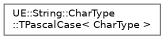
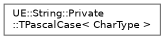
node "UE::String::CharType ::TPascalCase< CharType >": label "UE::String::CharType ::TPascalCase< CharType >" -> "UE::String::Private ::TPascalCase< CharType >"
